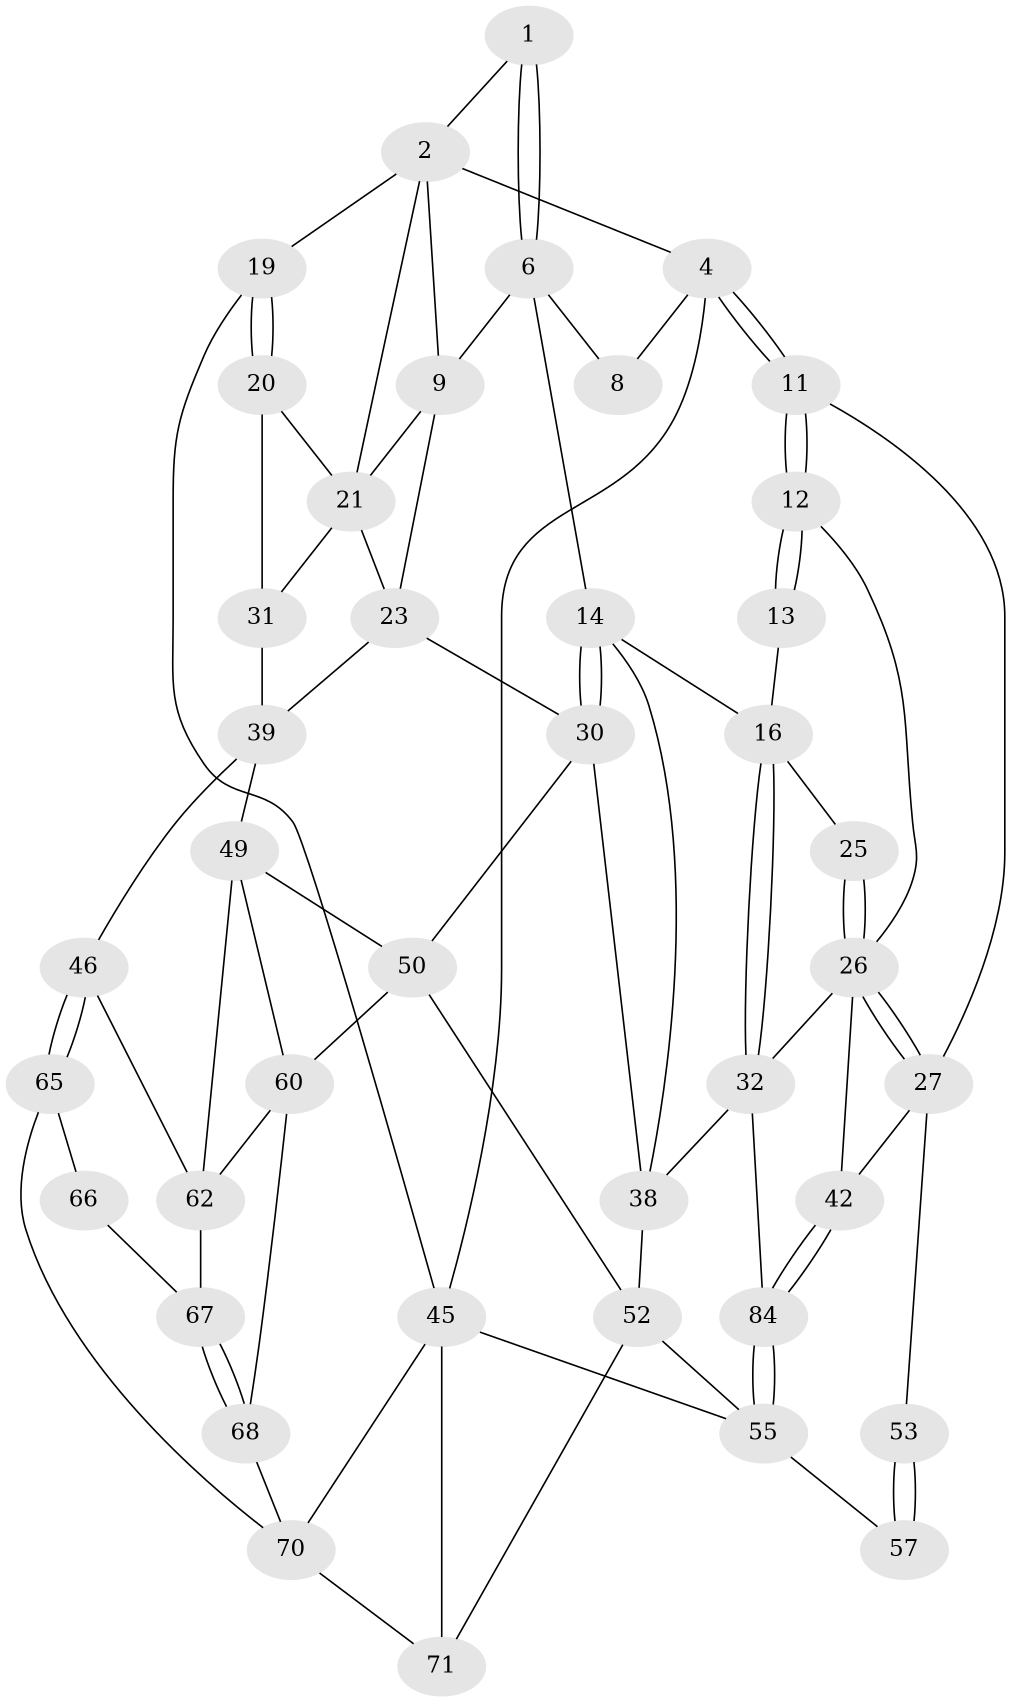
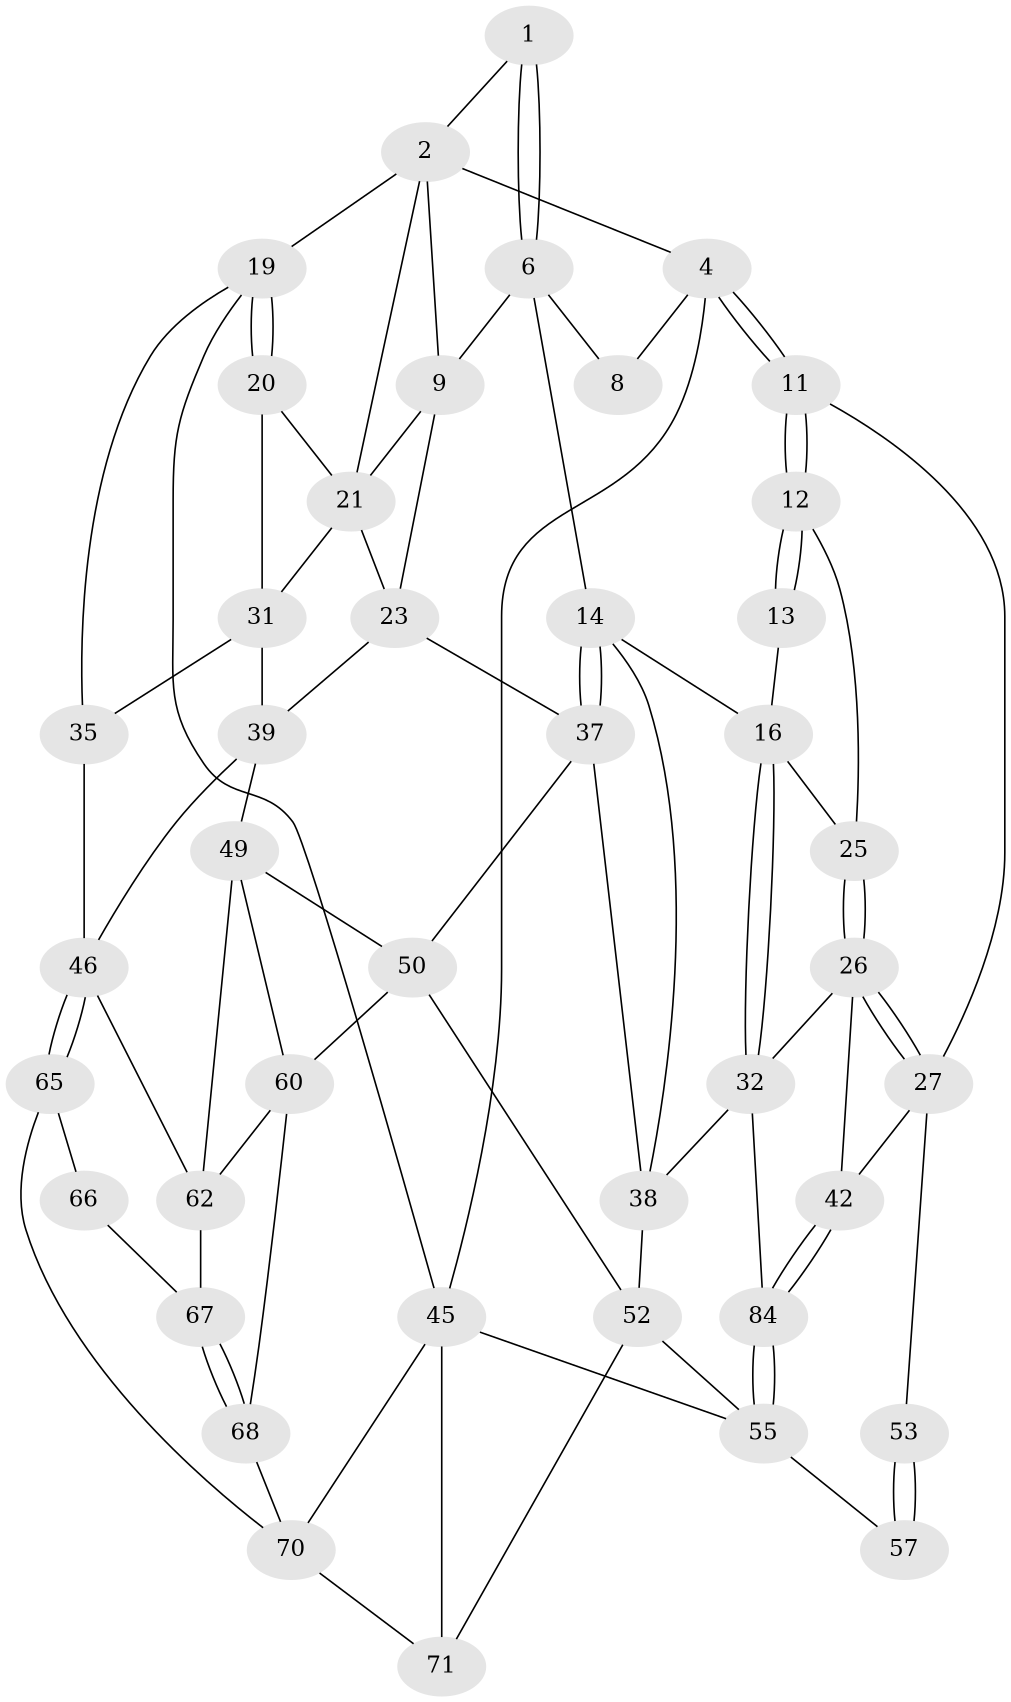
edge "12" -- "26": now "12" -- "25"
node "35": added
node "30": label "30" -> "37"
